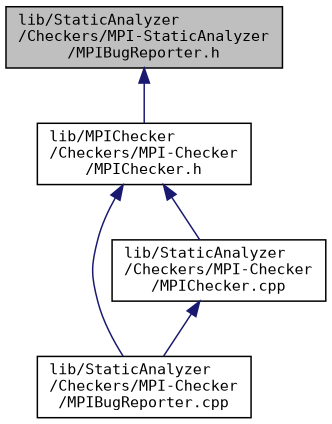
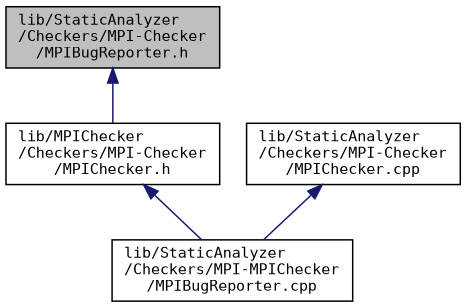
node "lib/StaticAnalyzer /Checkers/MPI-StaticAnalyzer /MPIBugReporter.h": label "lib/StaticAnalyzer /Checkers/MPI-StaticAnalyzer /MPIBugReporter.h" -> "lib/StaticAnalyzer /Checkers/MPI-Checker /MPIBugReporter.h"
edge "lib/StaticAnalyzer /Checkers/MPI-Checker /MPIChecker.cpp" -> "lib/MPIChecker /Checkers/MPI-Checker /MPIChecker.h": removed
node "lib/StaticAnalyzer /Checkers/MPI-Checker /MPIBugReporter.cpp": label "lib/StaticAnalyzer /Checkers/MPI-Checker /MPIBugReporter.cpp" -> "lib/StaticAnalyzer /Checkers/MPI-MPIChecker /MPIBugReporter.cpp"
